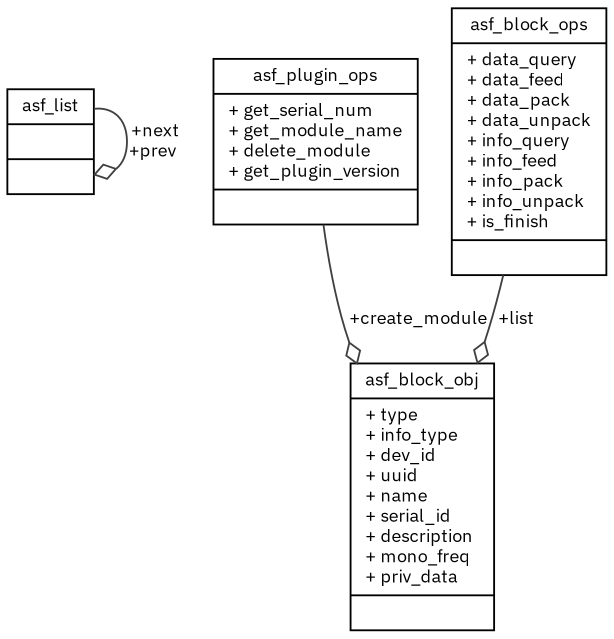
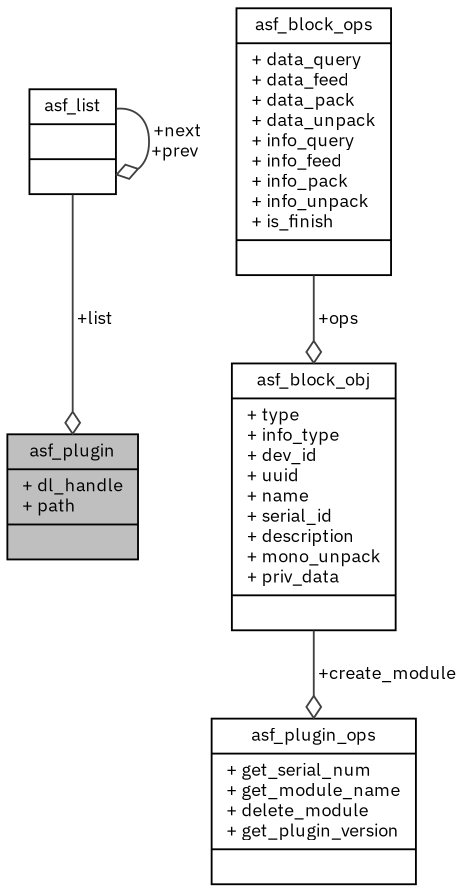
edge "asf_plugin_ops" -> "asf_block_obj": reversed
edge "asf_block_ops" -> "asf_block_obj": label " +list" -> " +ops"
node "asf_plugin": added
node "asf_block_obj": text "+ mono_freq" -> "+ mono_unpack"
